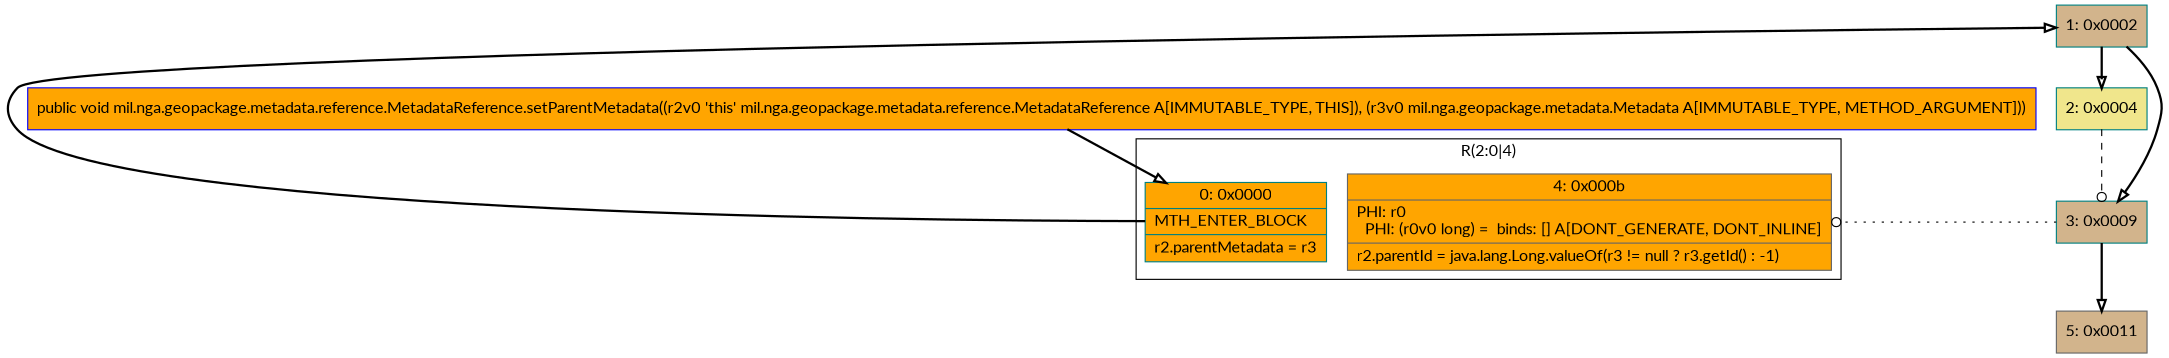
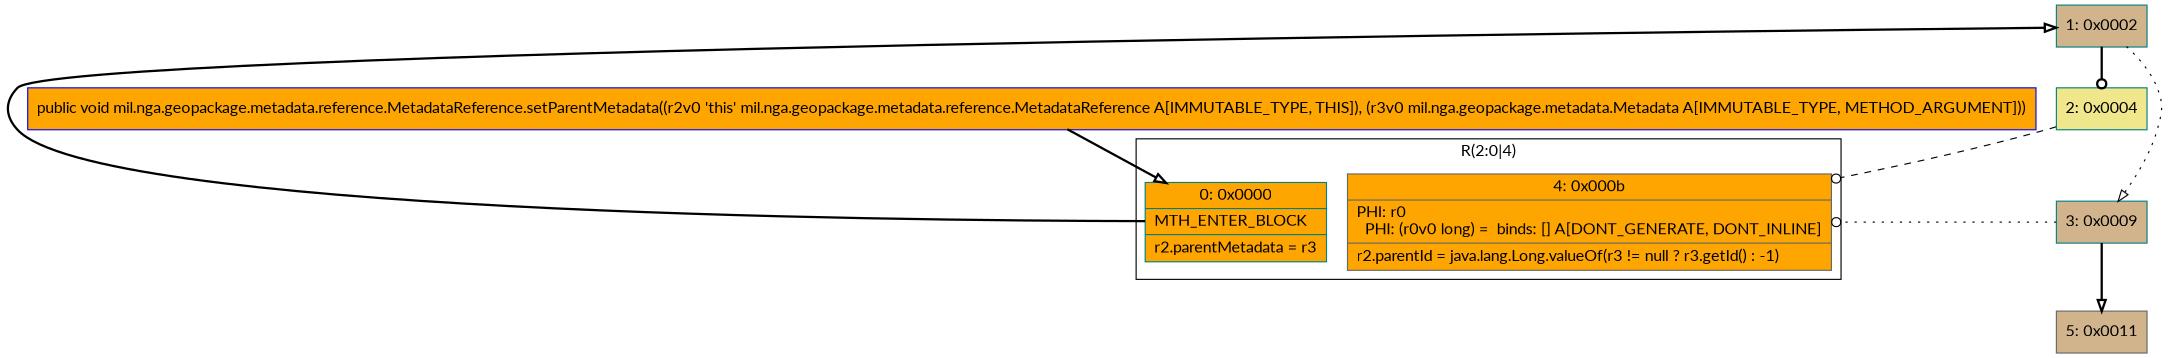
edge "1: 0x0002" -> "2: 0x0004": arrowhead onormal -> odot
edge "1: 0x0002" -> "3: 0x0009": style bold -> dotted
edge "2: 0x0004" -> "3: 0x0009": now "2: 0x0004" -> "4: 0x000b"
